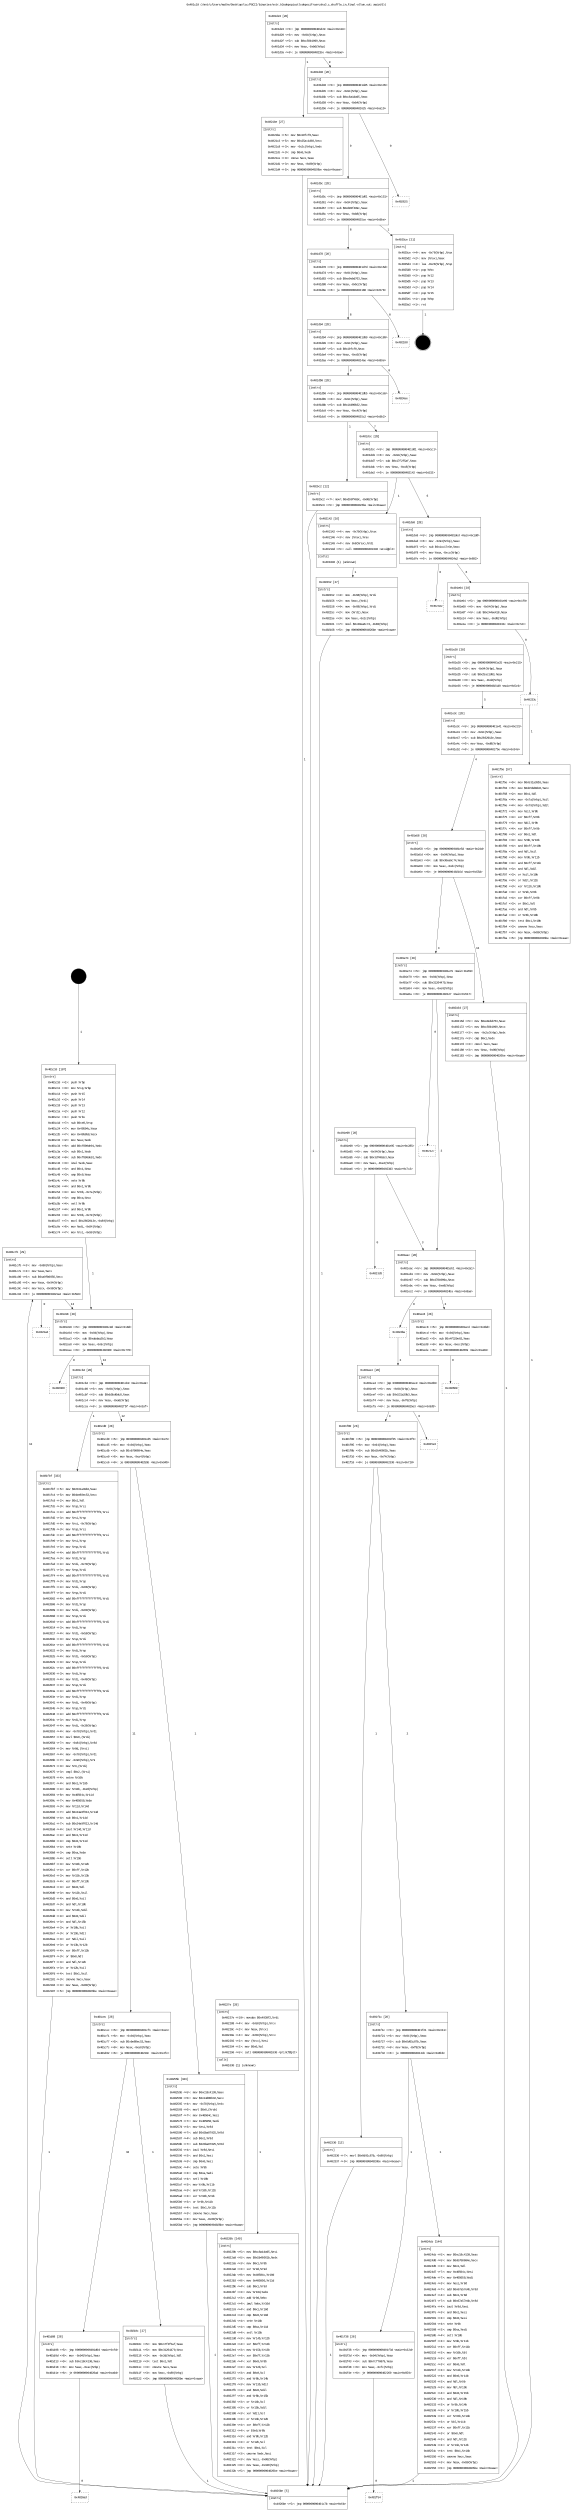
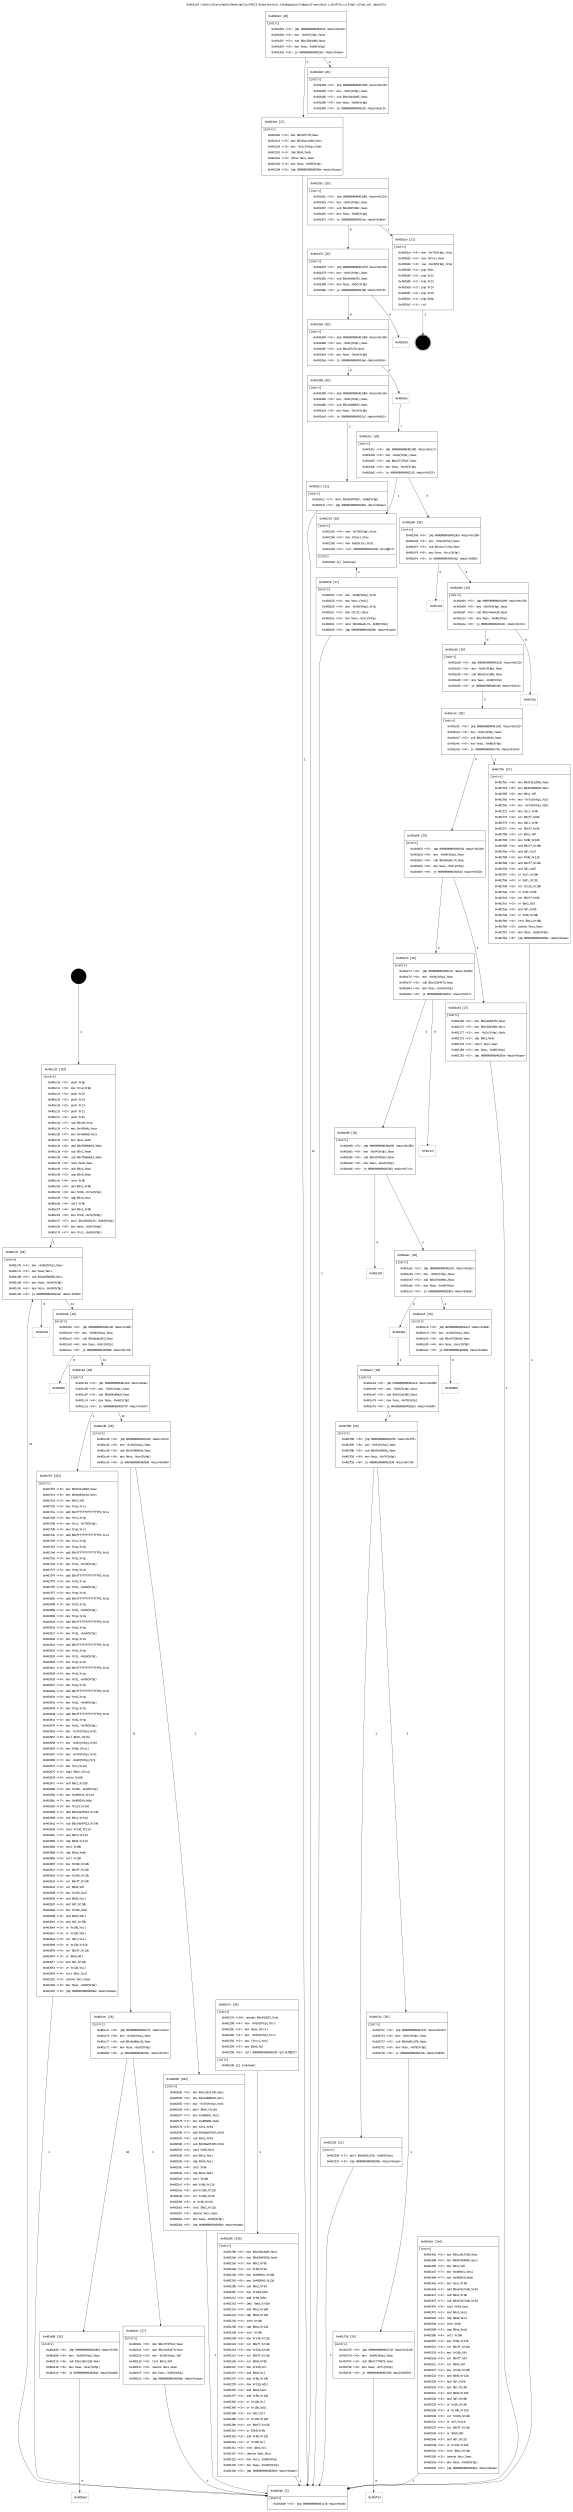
edge "0x401d40 [28]" -> "0x401d5c [28]": removed, label "9"
node "0x402625": removed
edge "0x401db0 [28]" -> "0x401dcc [28]": now "0x4024ae" -> "0x401dcc [28]"
edge "0x402142 [16]" -> "0x402152 [27]": reversed
edge "0x401e04 [28]" -> "0x401e20 [28]": added, label "6"
edge "0x40233c" -> "0x401f5e [97]": now "0x401e3c [28]" -> "0x401f5e [97]"
edge "0x401e58 [28]" -> "0x40216d [27]": label " 13" -> " 1"
edge "0x401e74 [28]" -> "0x401eac [28]": now "0x401e74 [28]" -> "0x401e90 [28]"
edge "0x4025c2 [12]" -> "0x4026be [5]": label " 1" -> " 12"
edge "0x401c10 [107]" -> "0x401c98 [28]": now "0x401c10 [107]" -> "0x401c7b [29]"
node "0x4025e3": removed
edge "0x401f1c [28]" -> "0x4024cb [144]": removed, label "1"
edge "0x40229b [149]" -> "0x4026be [5]": added, label "1"
